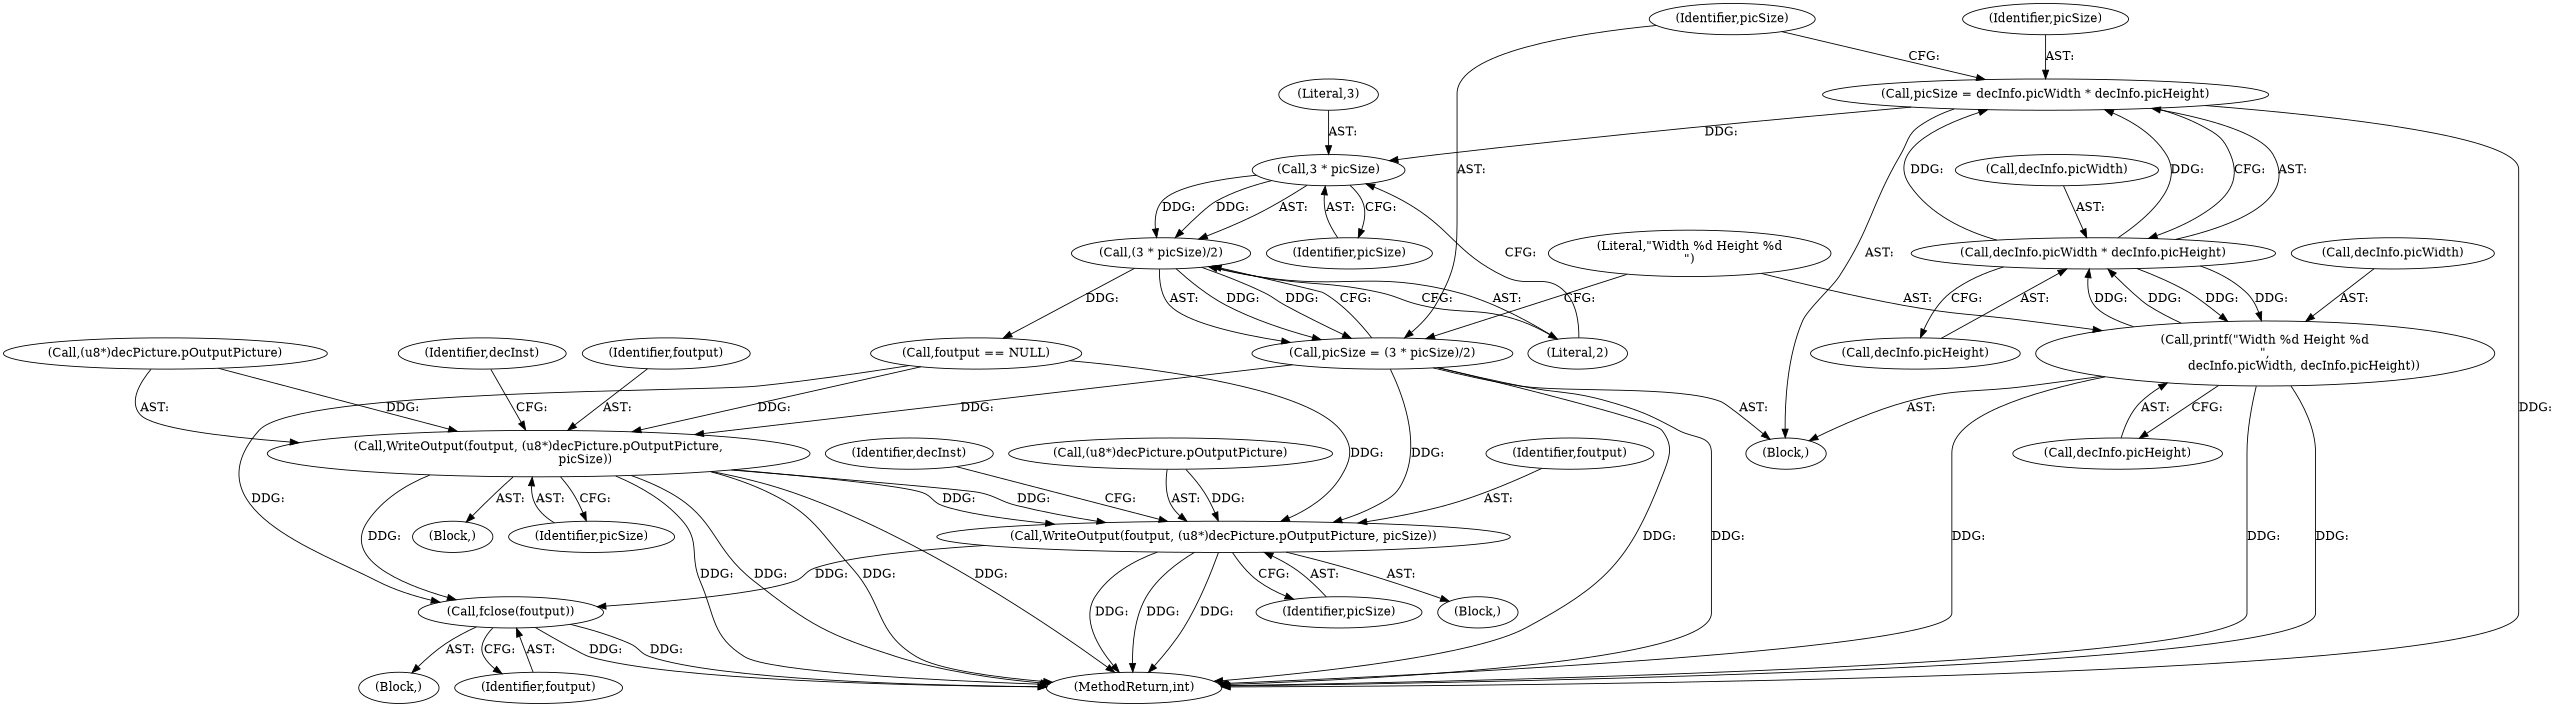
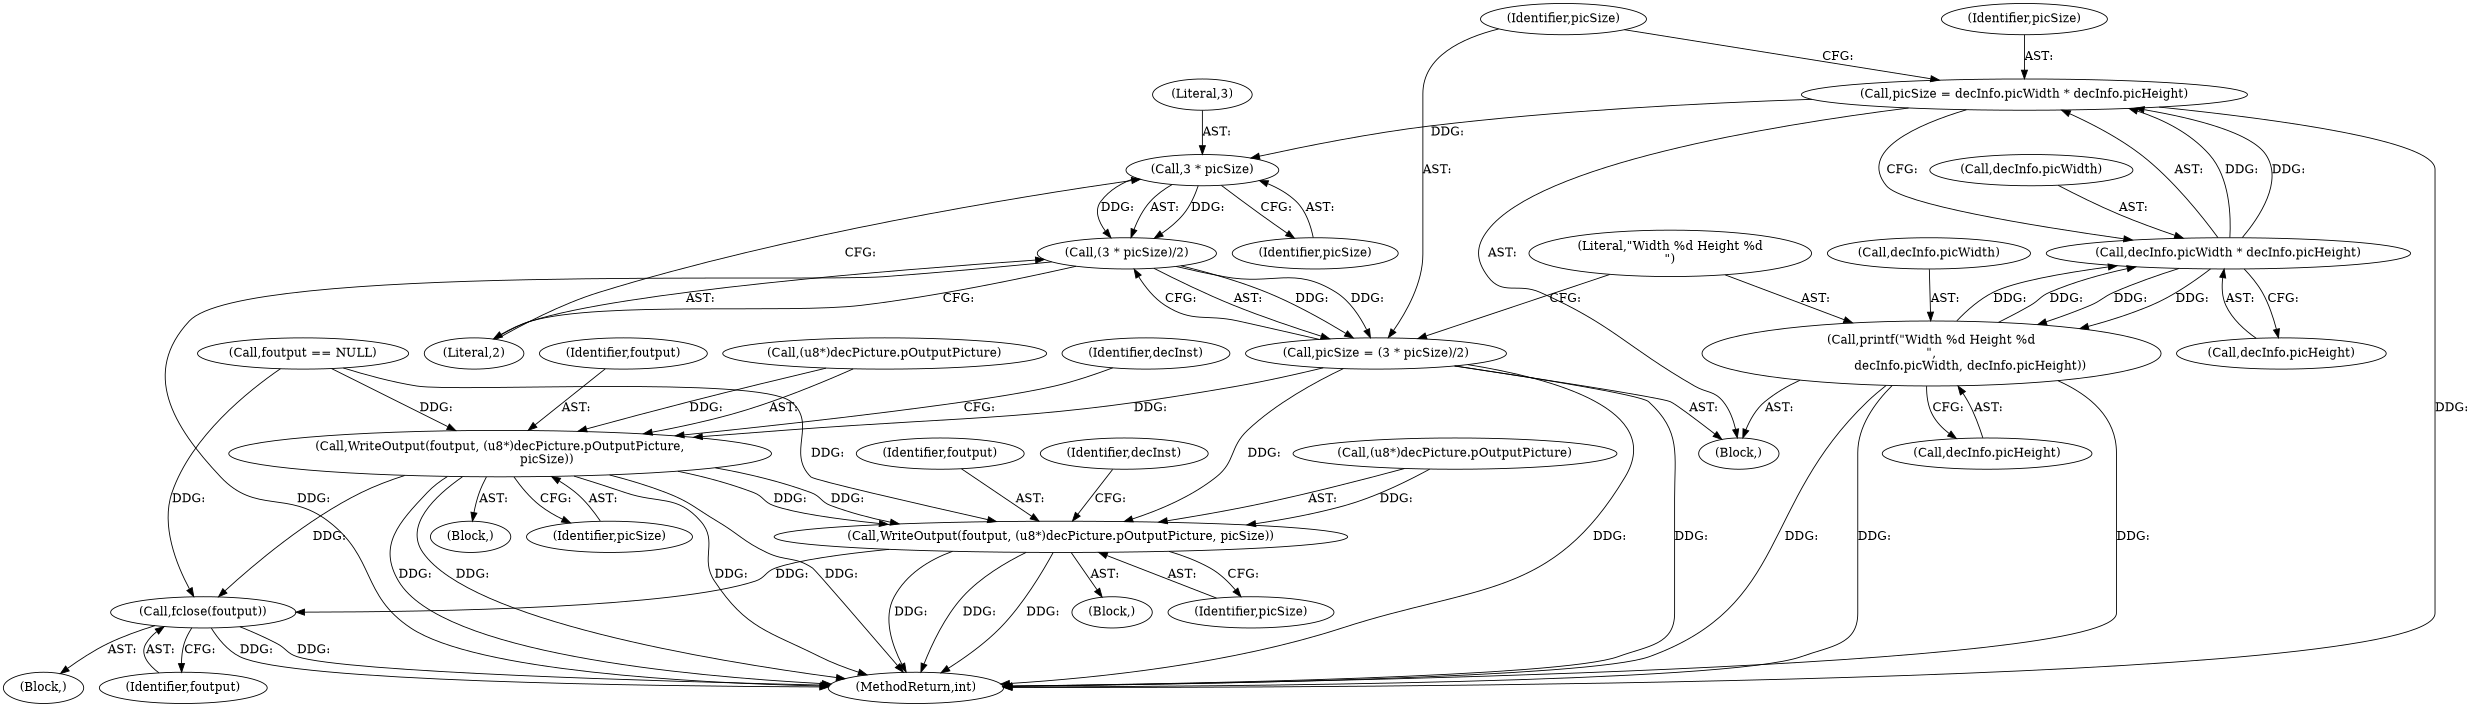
edge "(Call,(3 * picSize)/2)" -> "(Call,foutput == NULL)": now "(Call,(3 * picSize)/2)" -> "(MethodReturn,int)"
